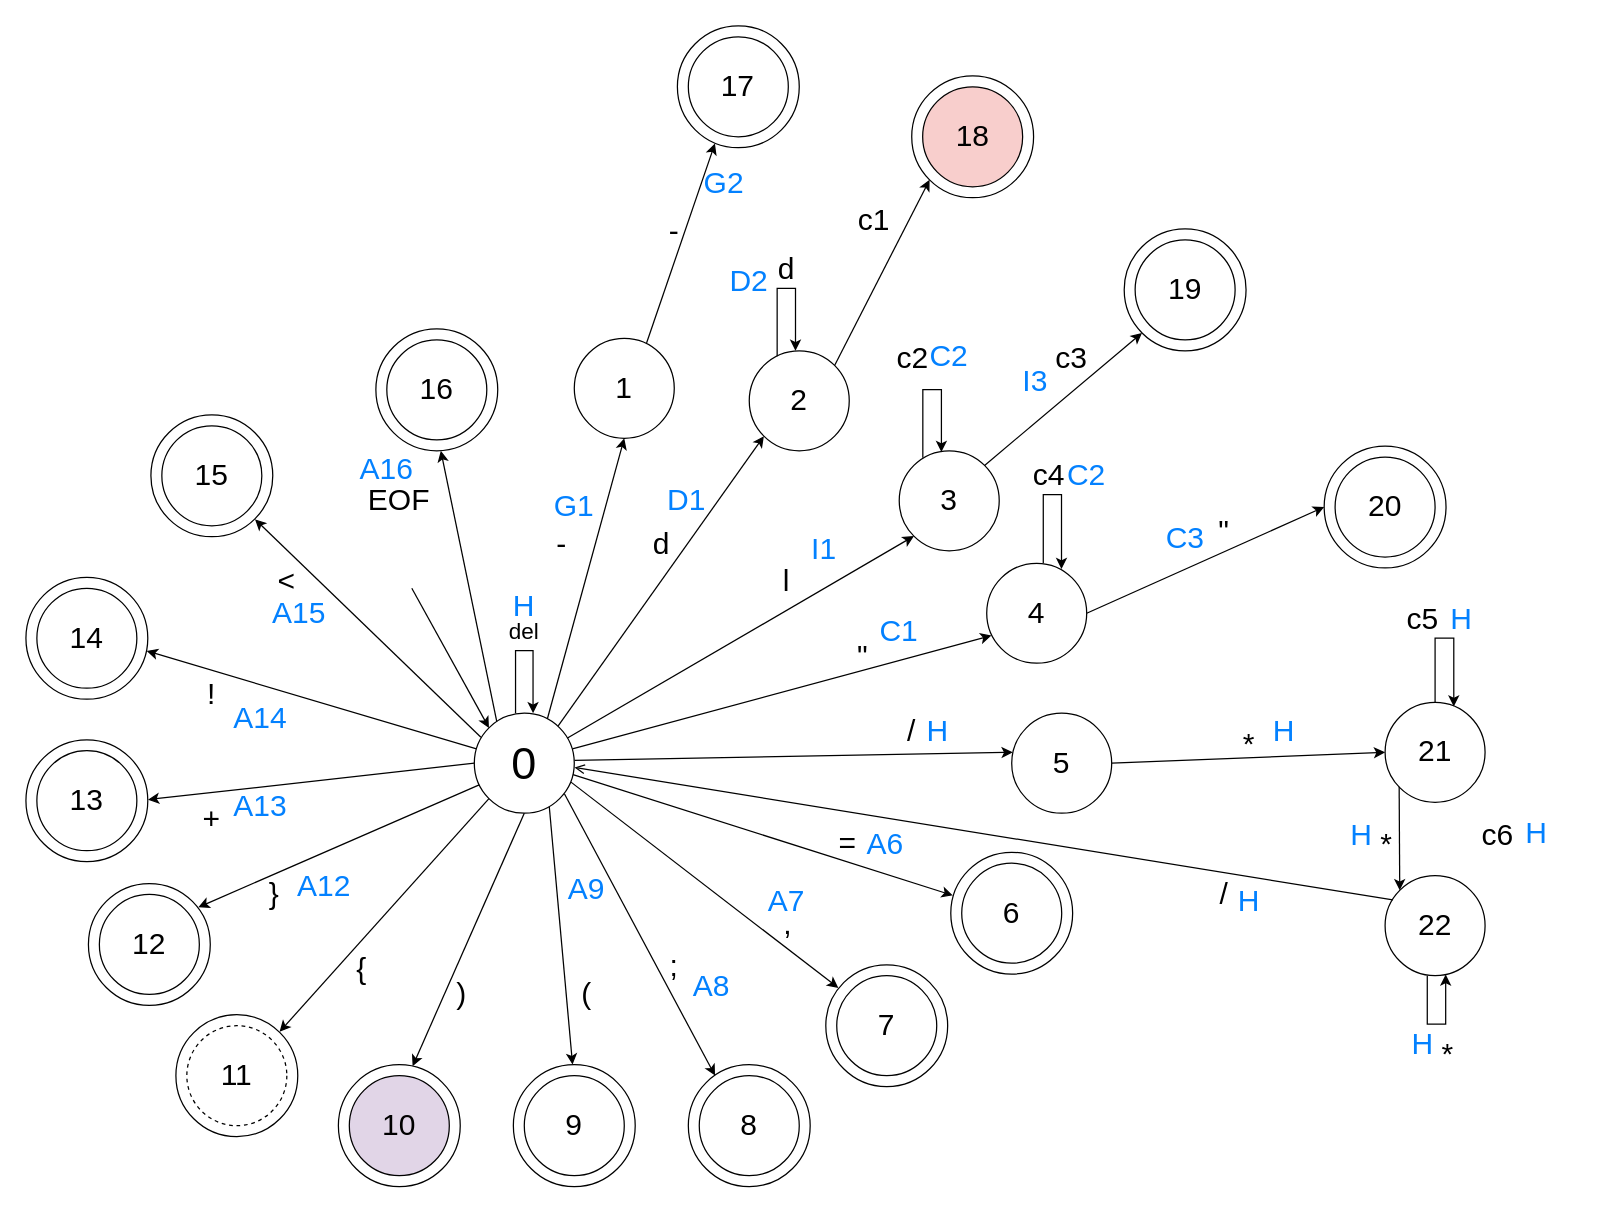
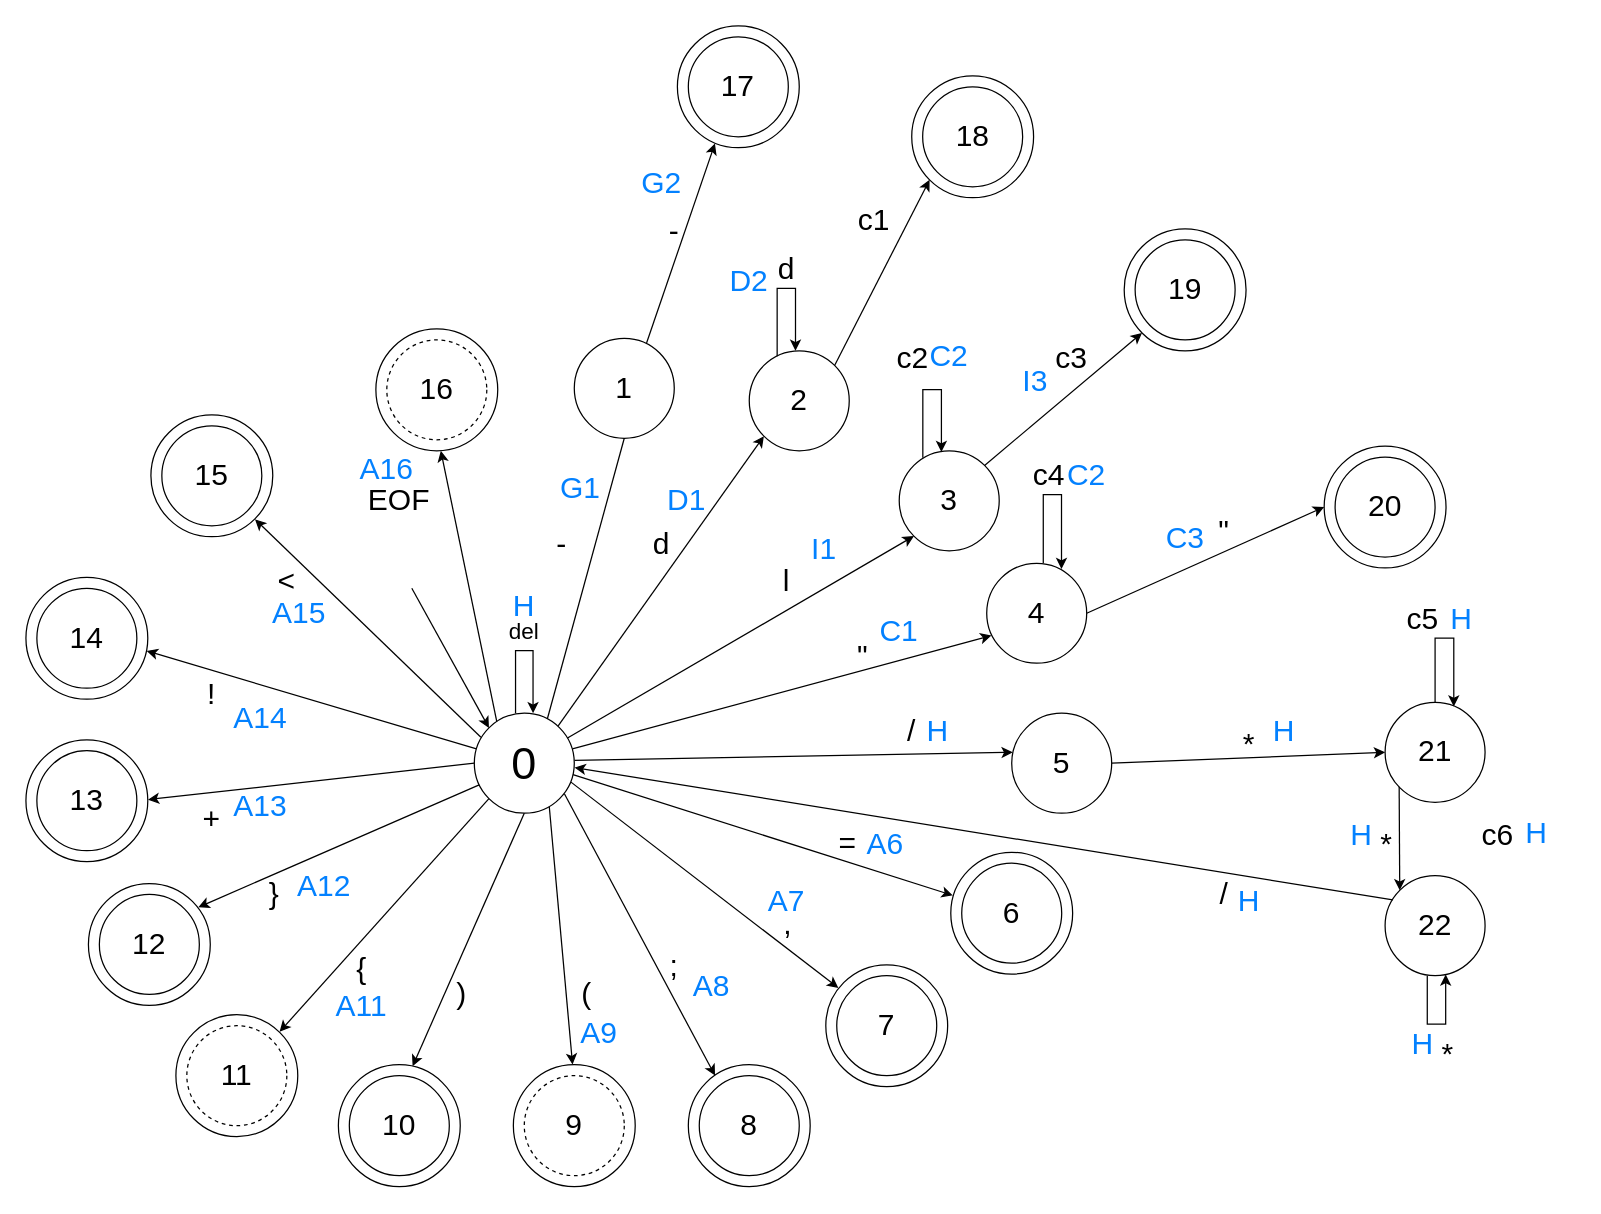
node "18": fillcolor #f8cecc -> #ffffff
node "G2": moved (724, 183) -> (662, 183)
node "16": style solid -> dashed
edge "0" -> "1": arrowhead classic -> none
node "G1": moved (574, 507) -> (581, 488)
edge "22" -> "0": arrowhead open -> classic
node "A9": moved (587, 890) -> (599, 1033)
node "A11": added
node "10": fillcolor #e1d5e7 -> #ffffff
node "9": style solid -> dashed
